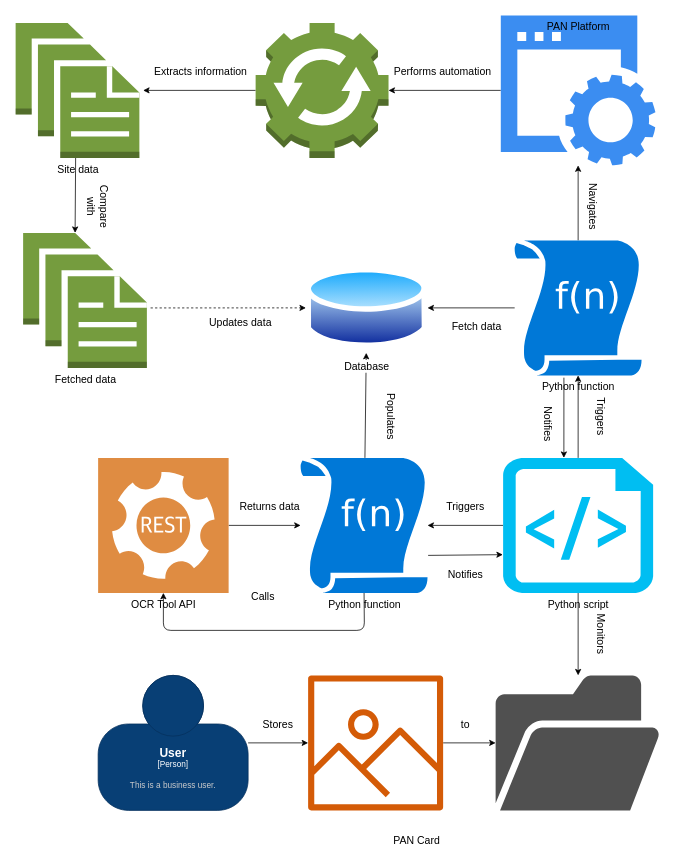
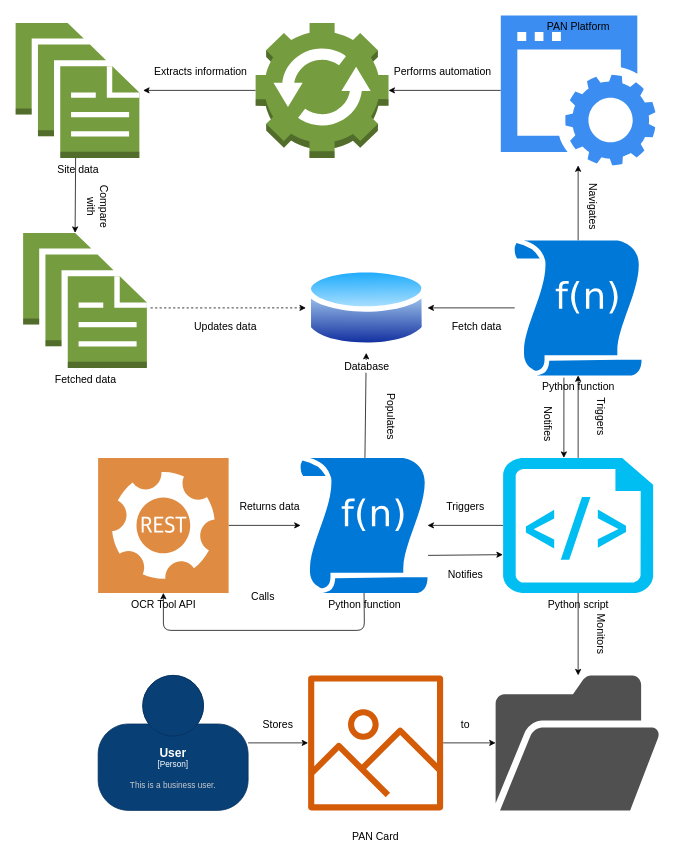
node "Updates data": moved (240, 323) -> (225, 327)
node "PAN Card": moved (417, 840) -> (375, 837)
